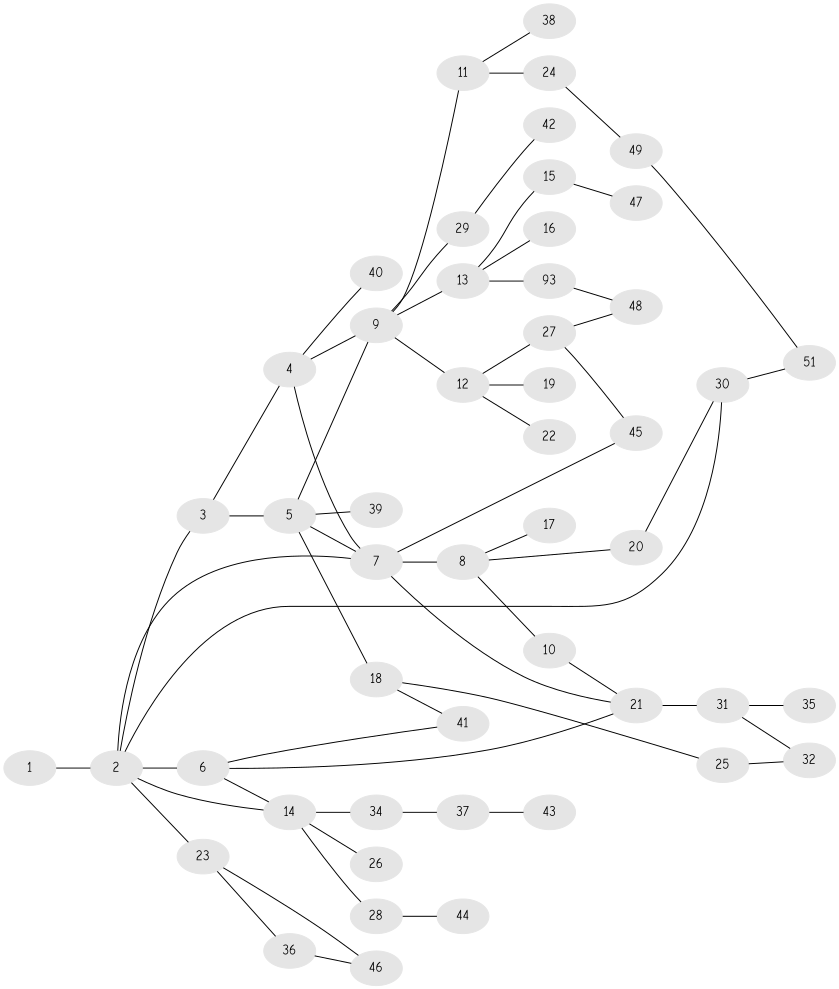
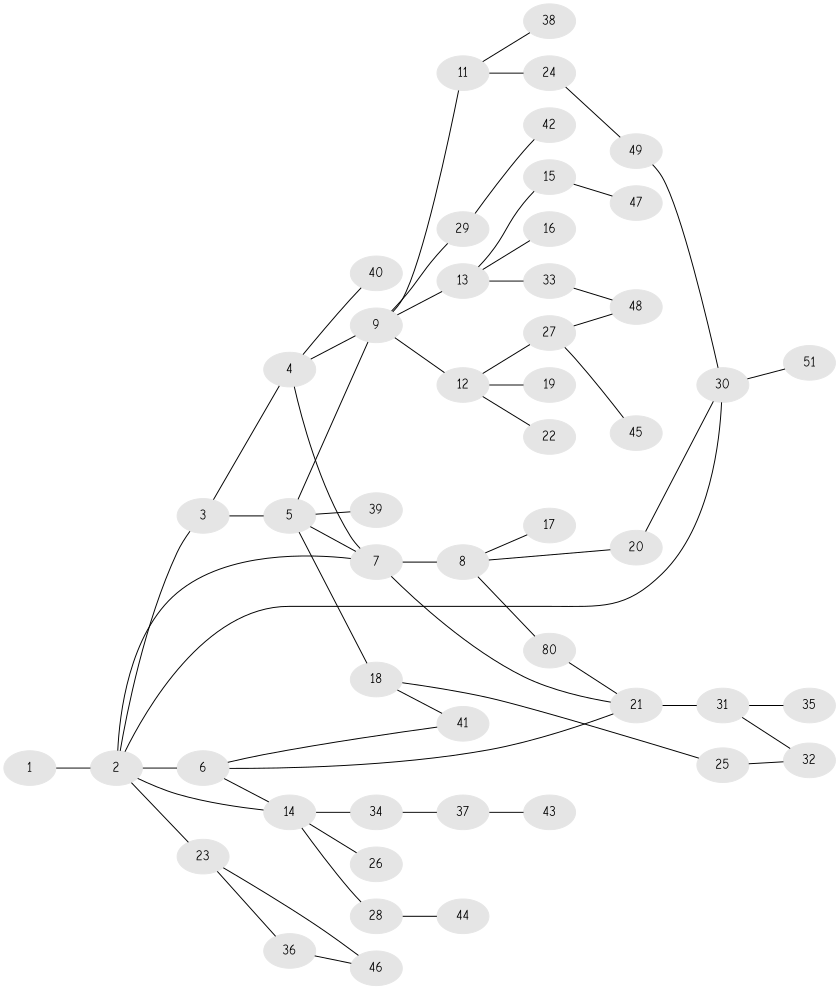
edge "49" -- "51": now "49" -- "30"
node "93": label "93" -> "33"
edge "45" -- "7": removed
node "10": label "10" -> "80"
